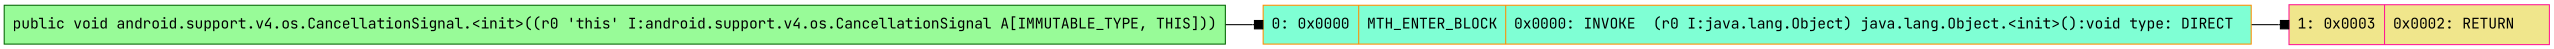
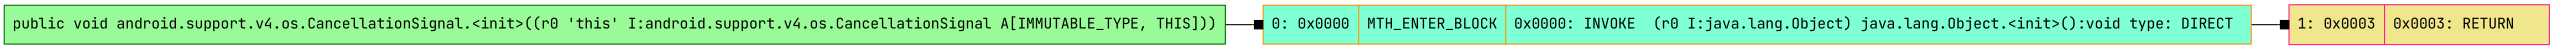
node "1: 0x0003": text "0x0002: RETURN" -> "0x0003: RETURN"
